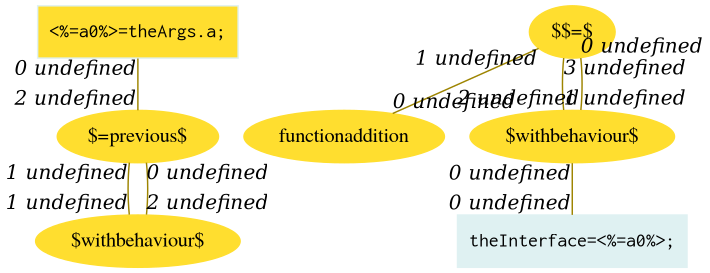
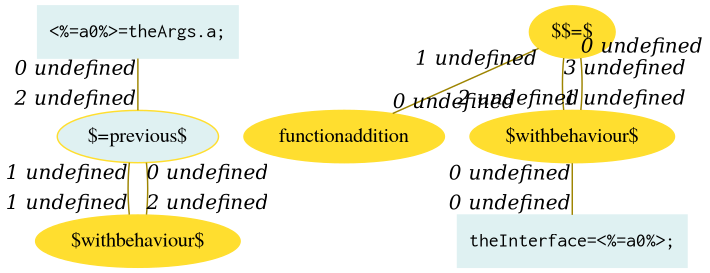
node "<%=a0%>=theArgs.a;": fillcolor #ffde2f -> #dff1f2
node "$=previous$": fillcolor #ffde2f -> #dff1f2
